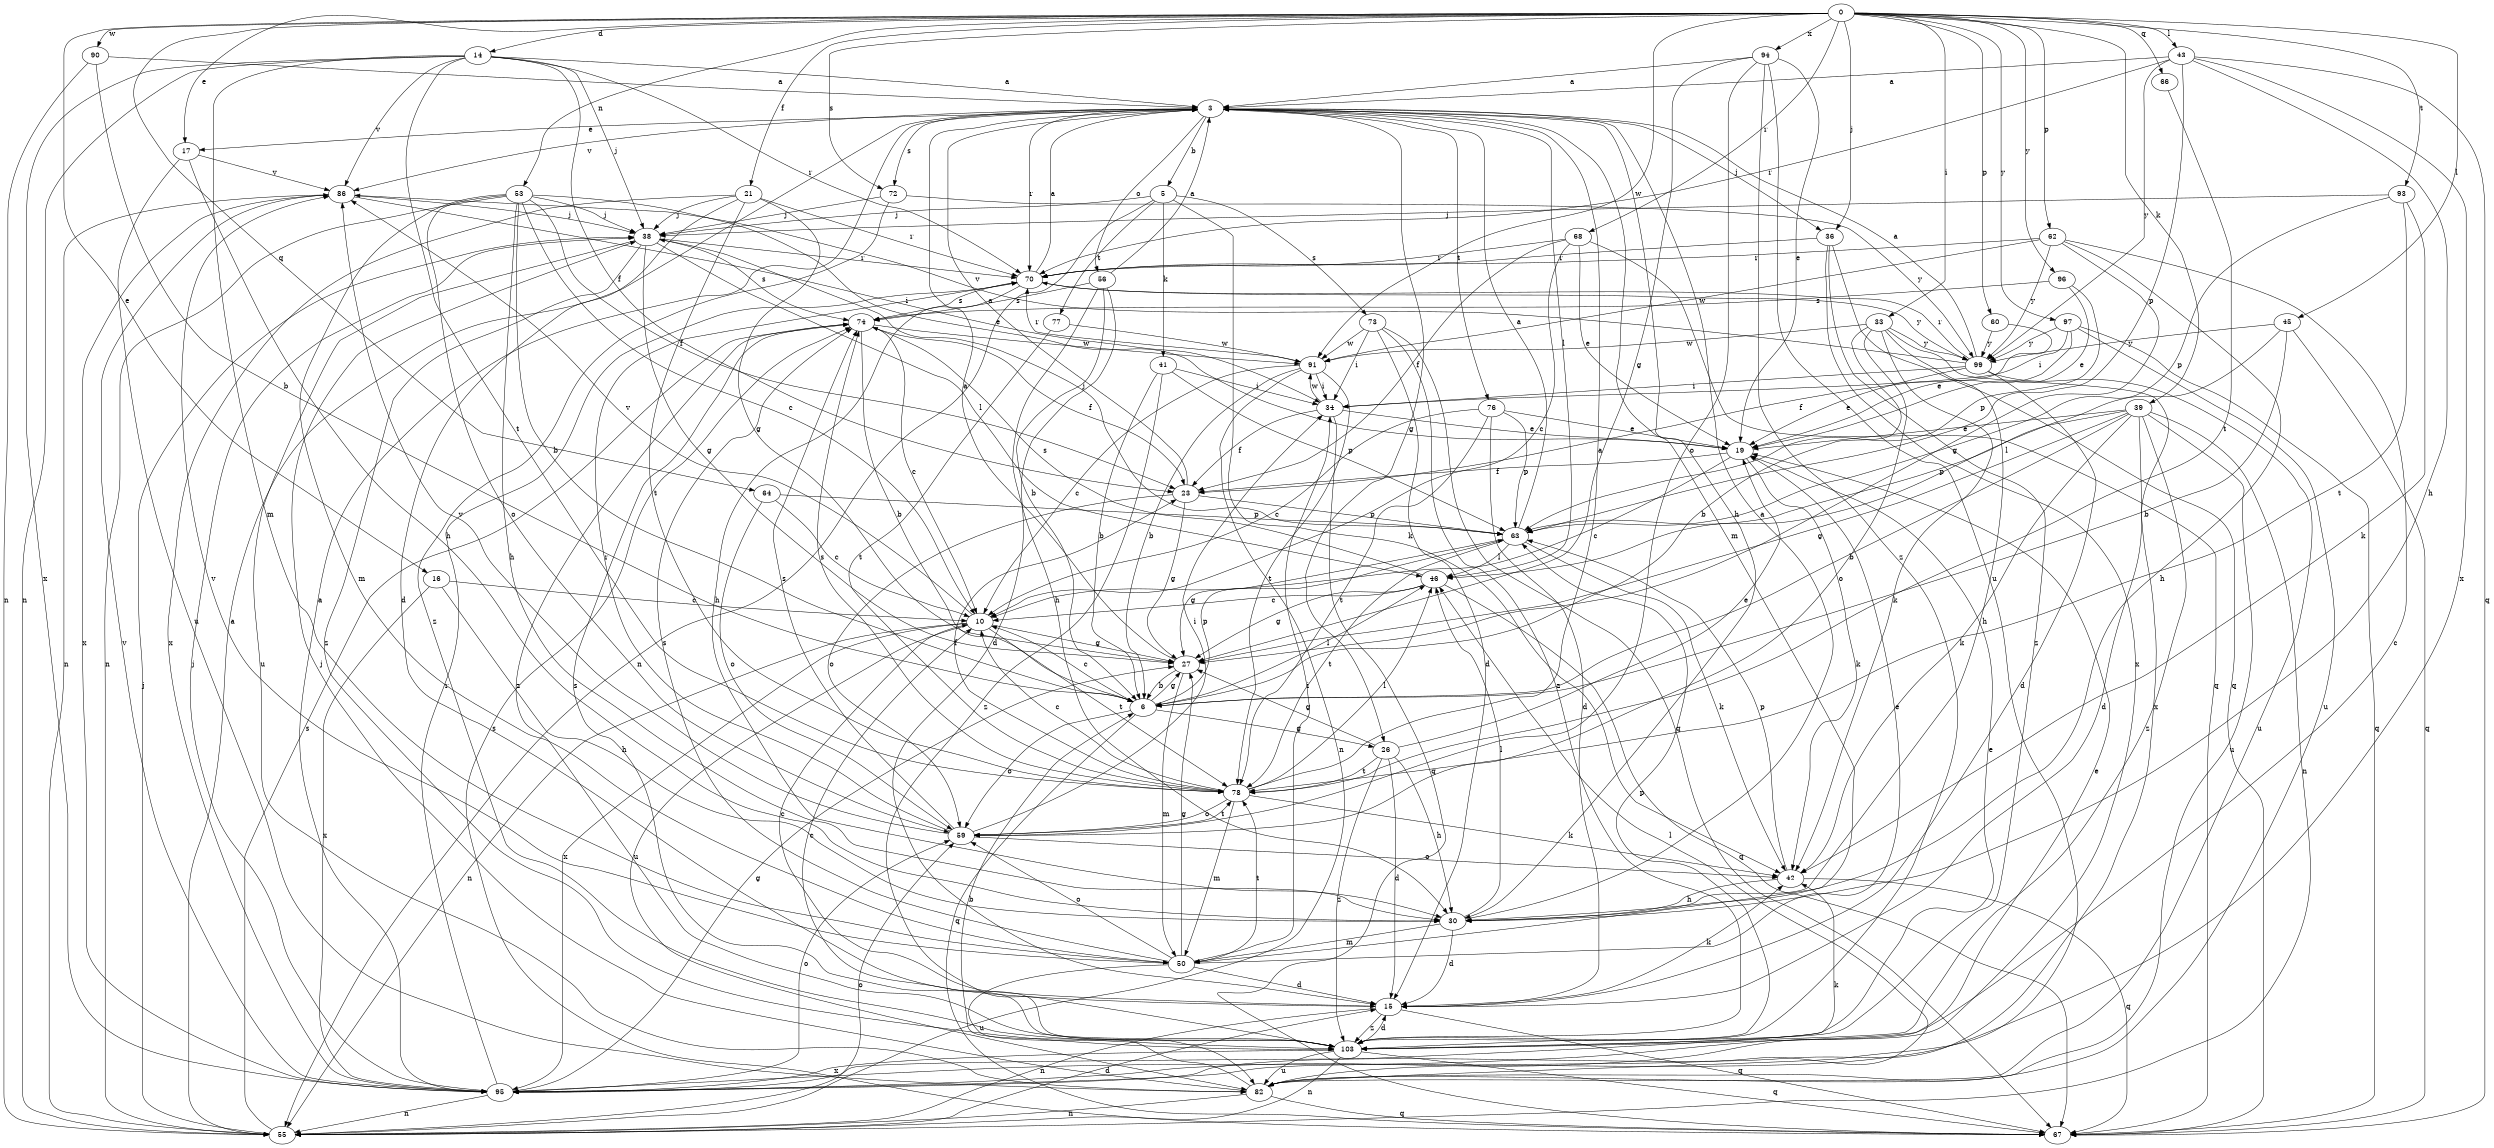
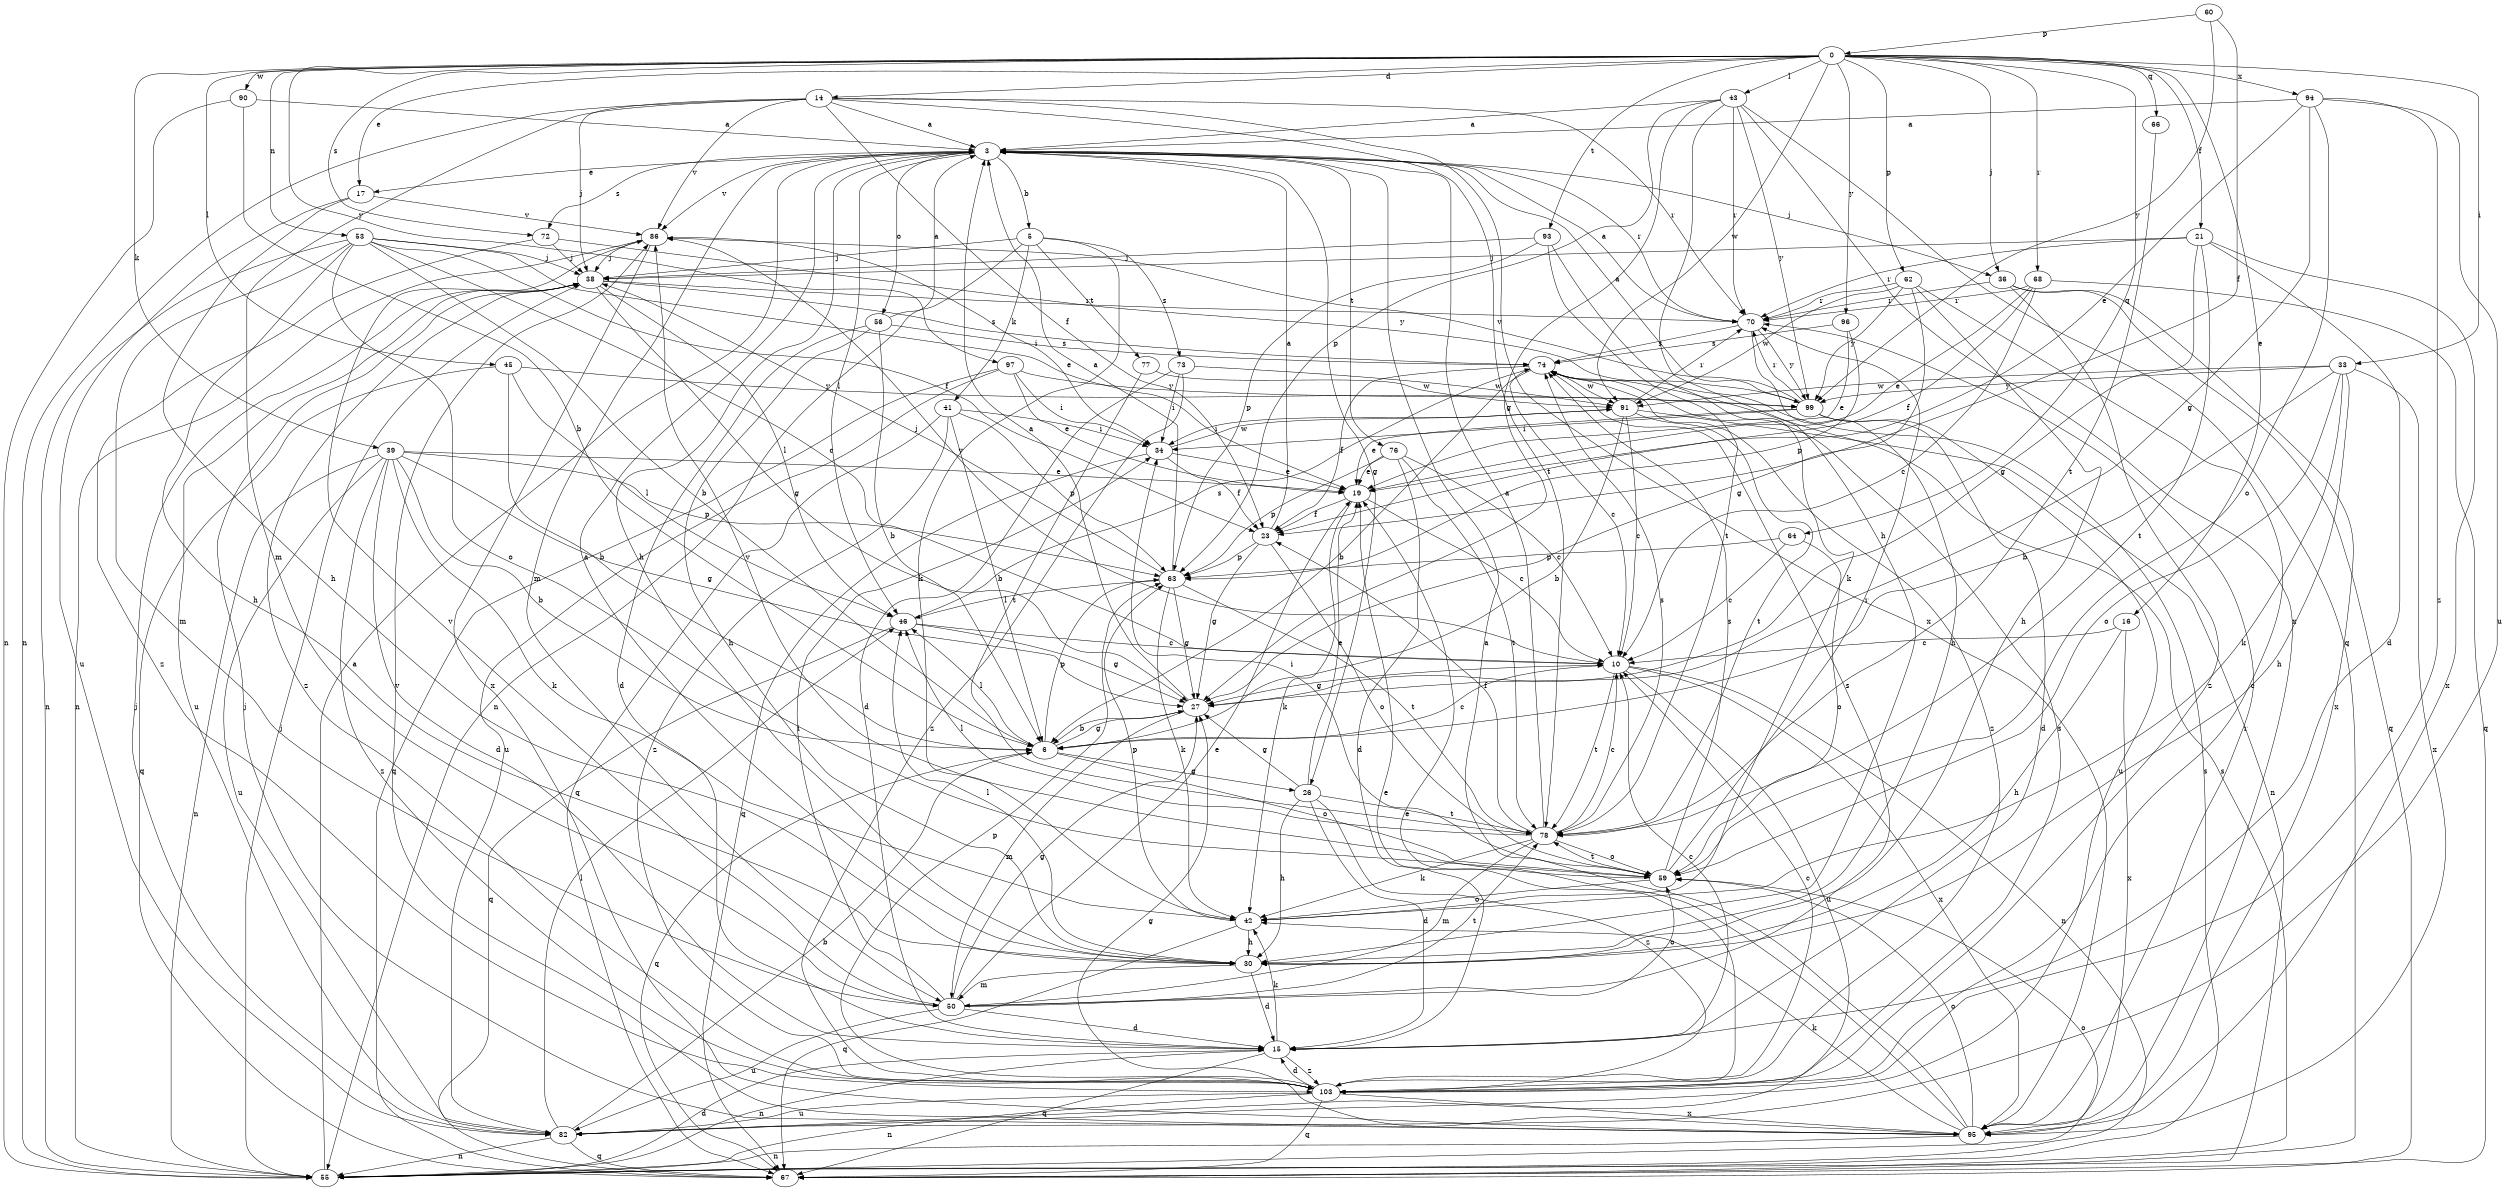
edge "0" -> "60": reversed
edge "43" -> "27": added, label "g"
edge "73" -> "67": now "41" -> "67"
